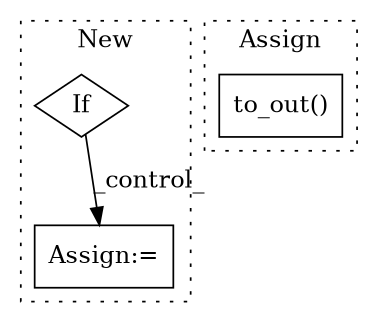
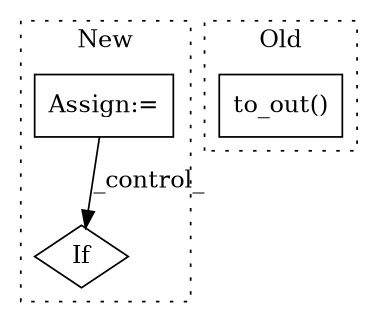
cluster "Assign": label "Assign" -> "Old"
edge "If" -> "Assign:=": reversed
